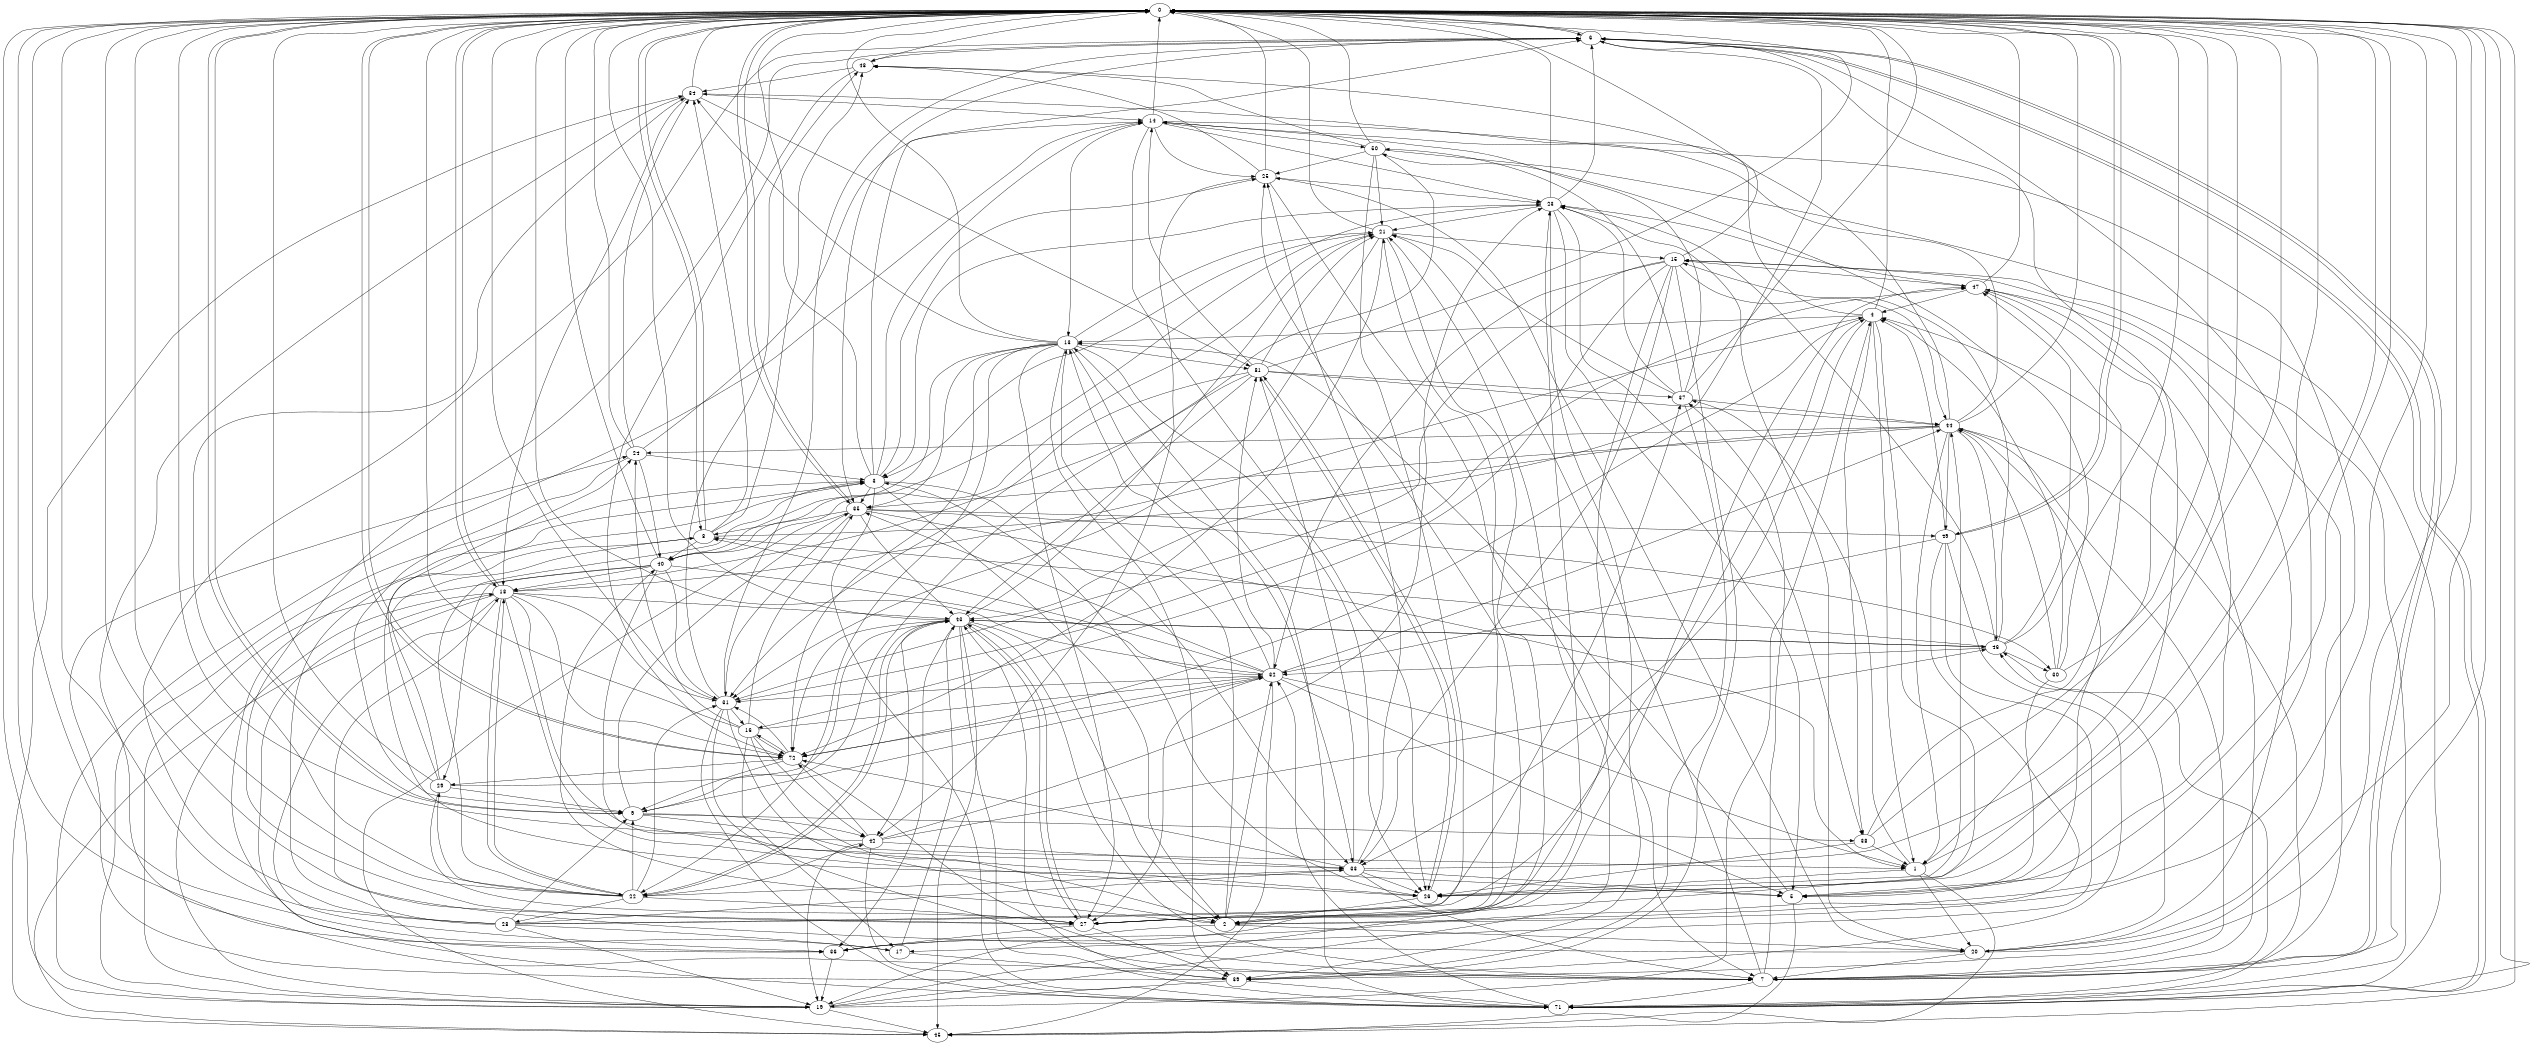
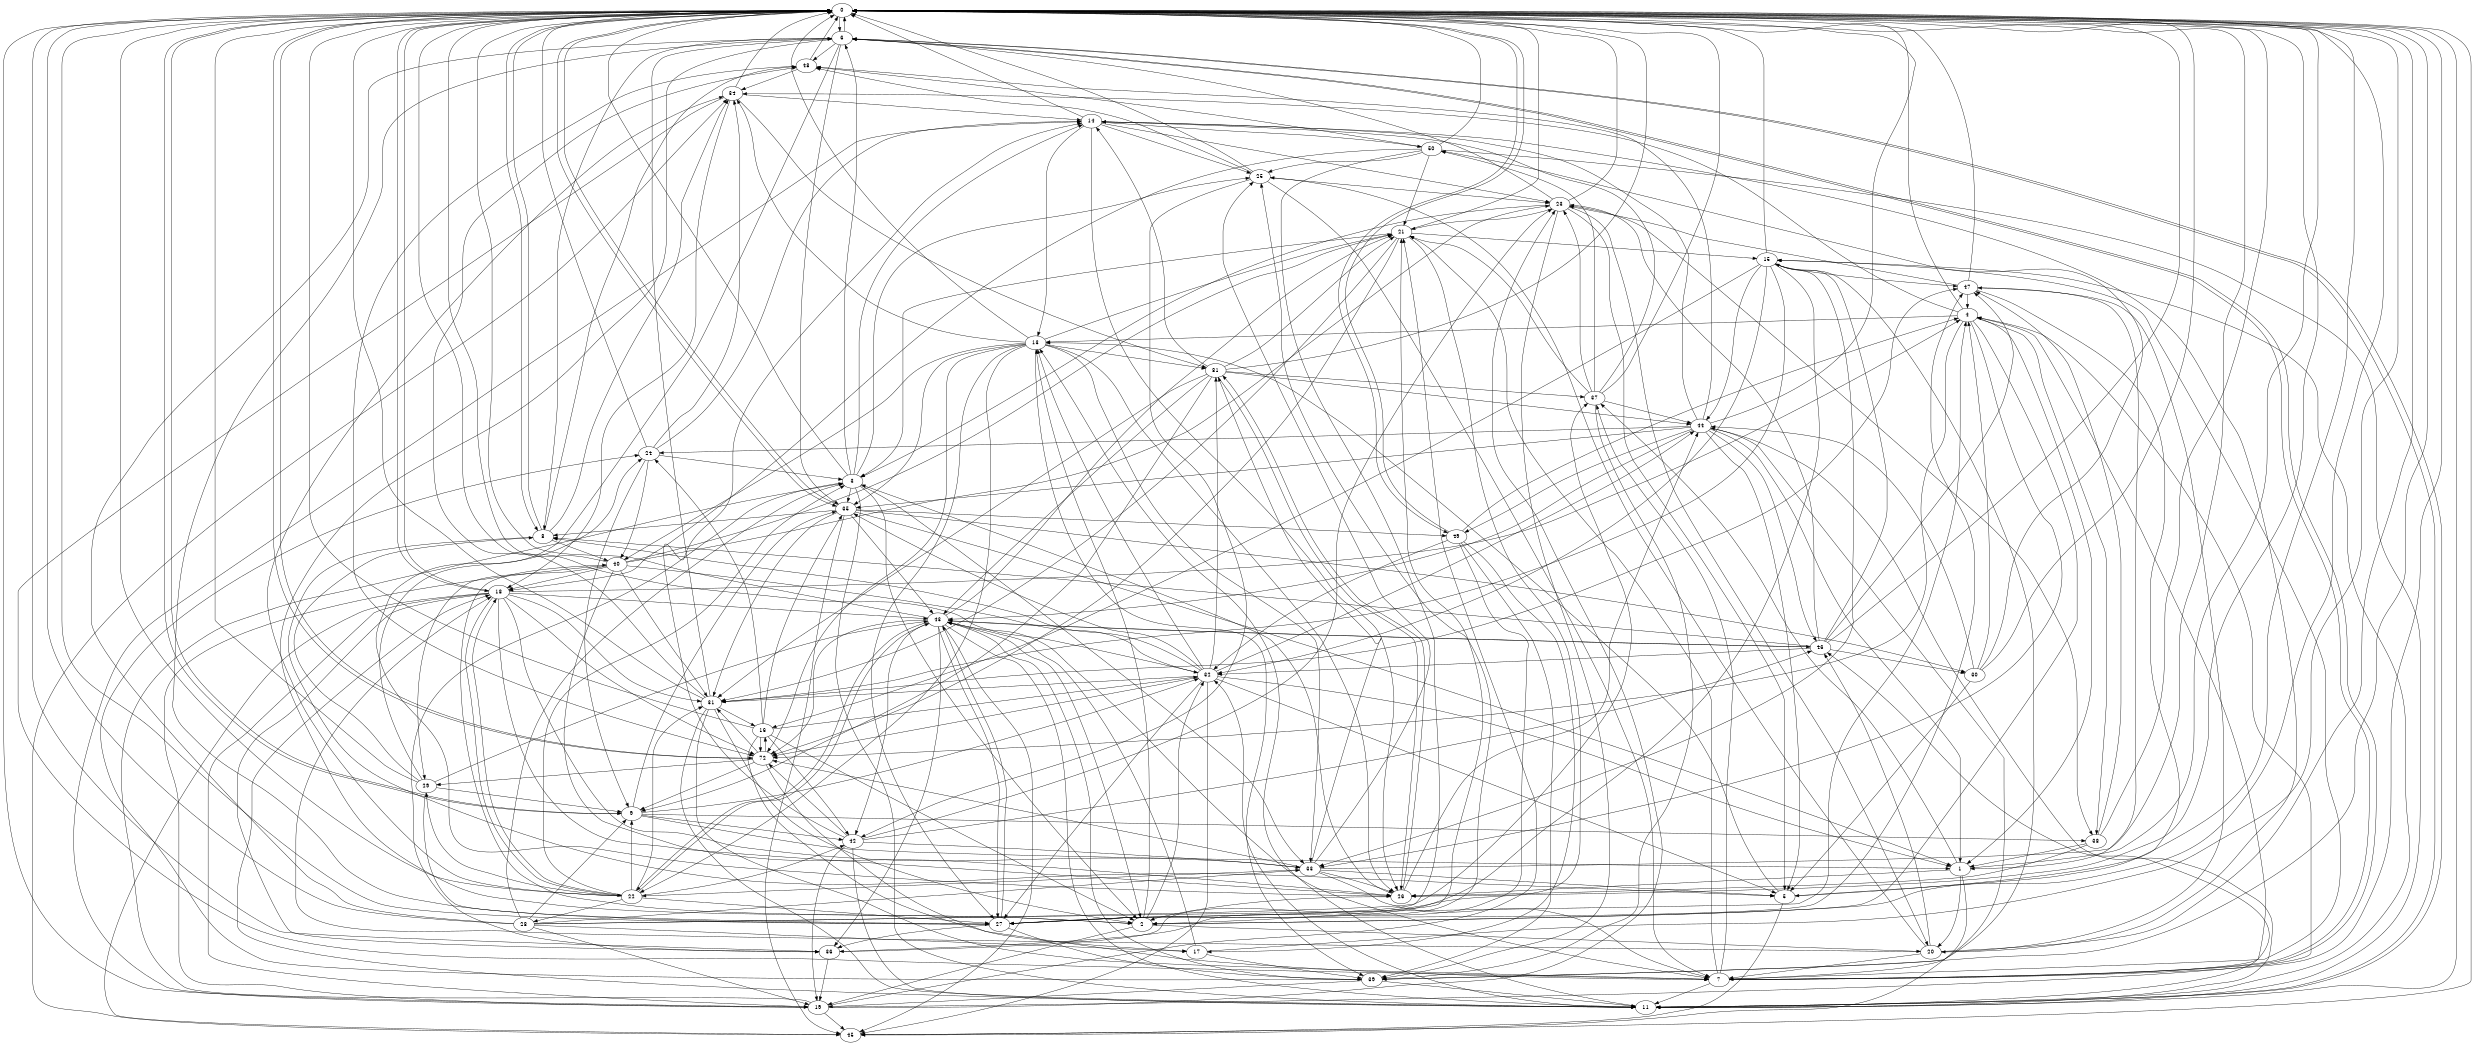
edge "42" -> "0": now "42" -> "14"
edge "8" -> "6": reversed
node "71": label "71" -> "11"
